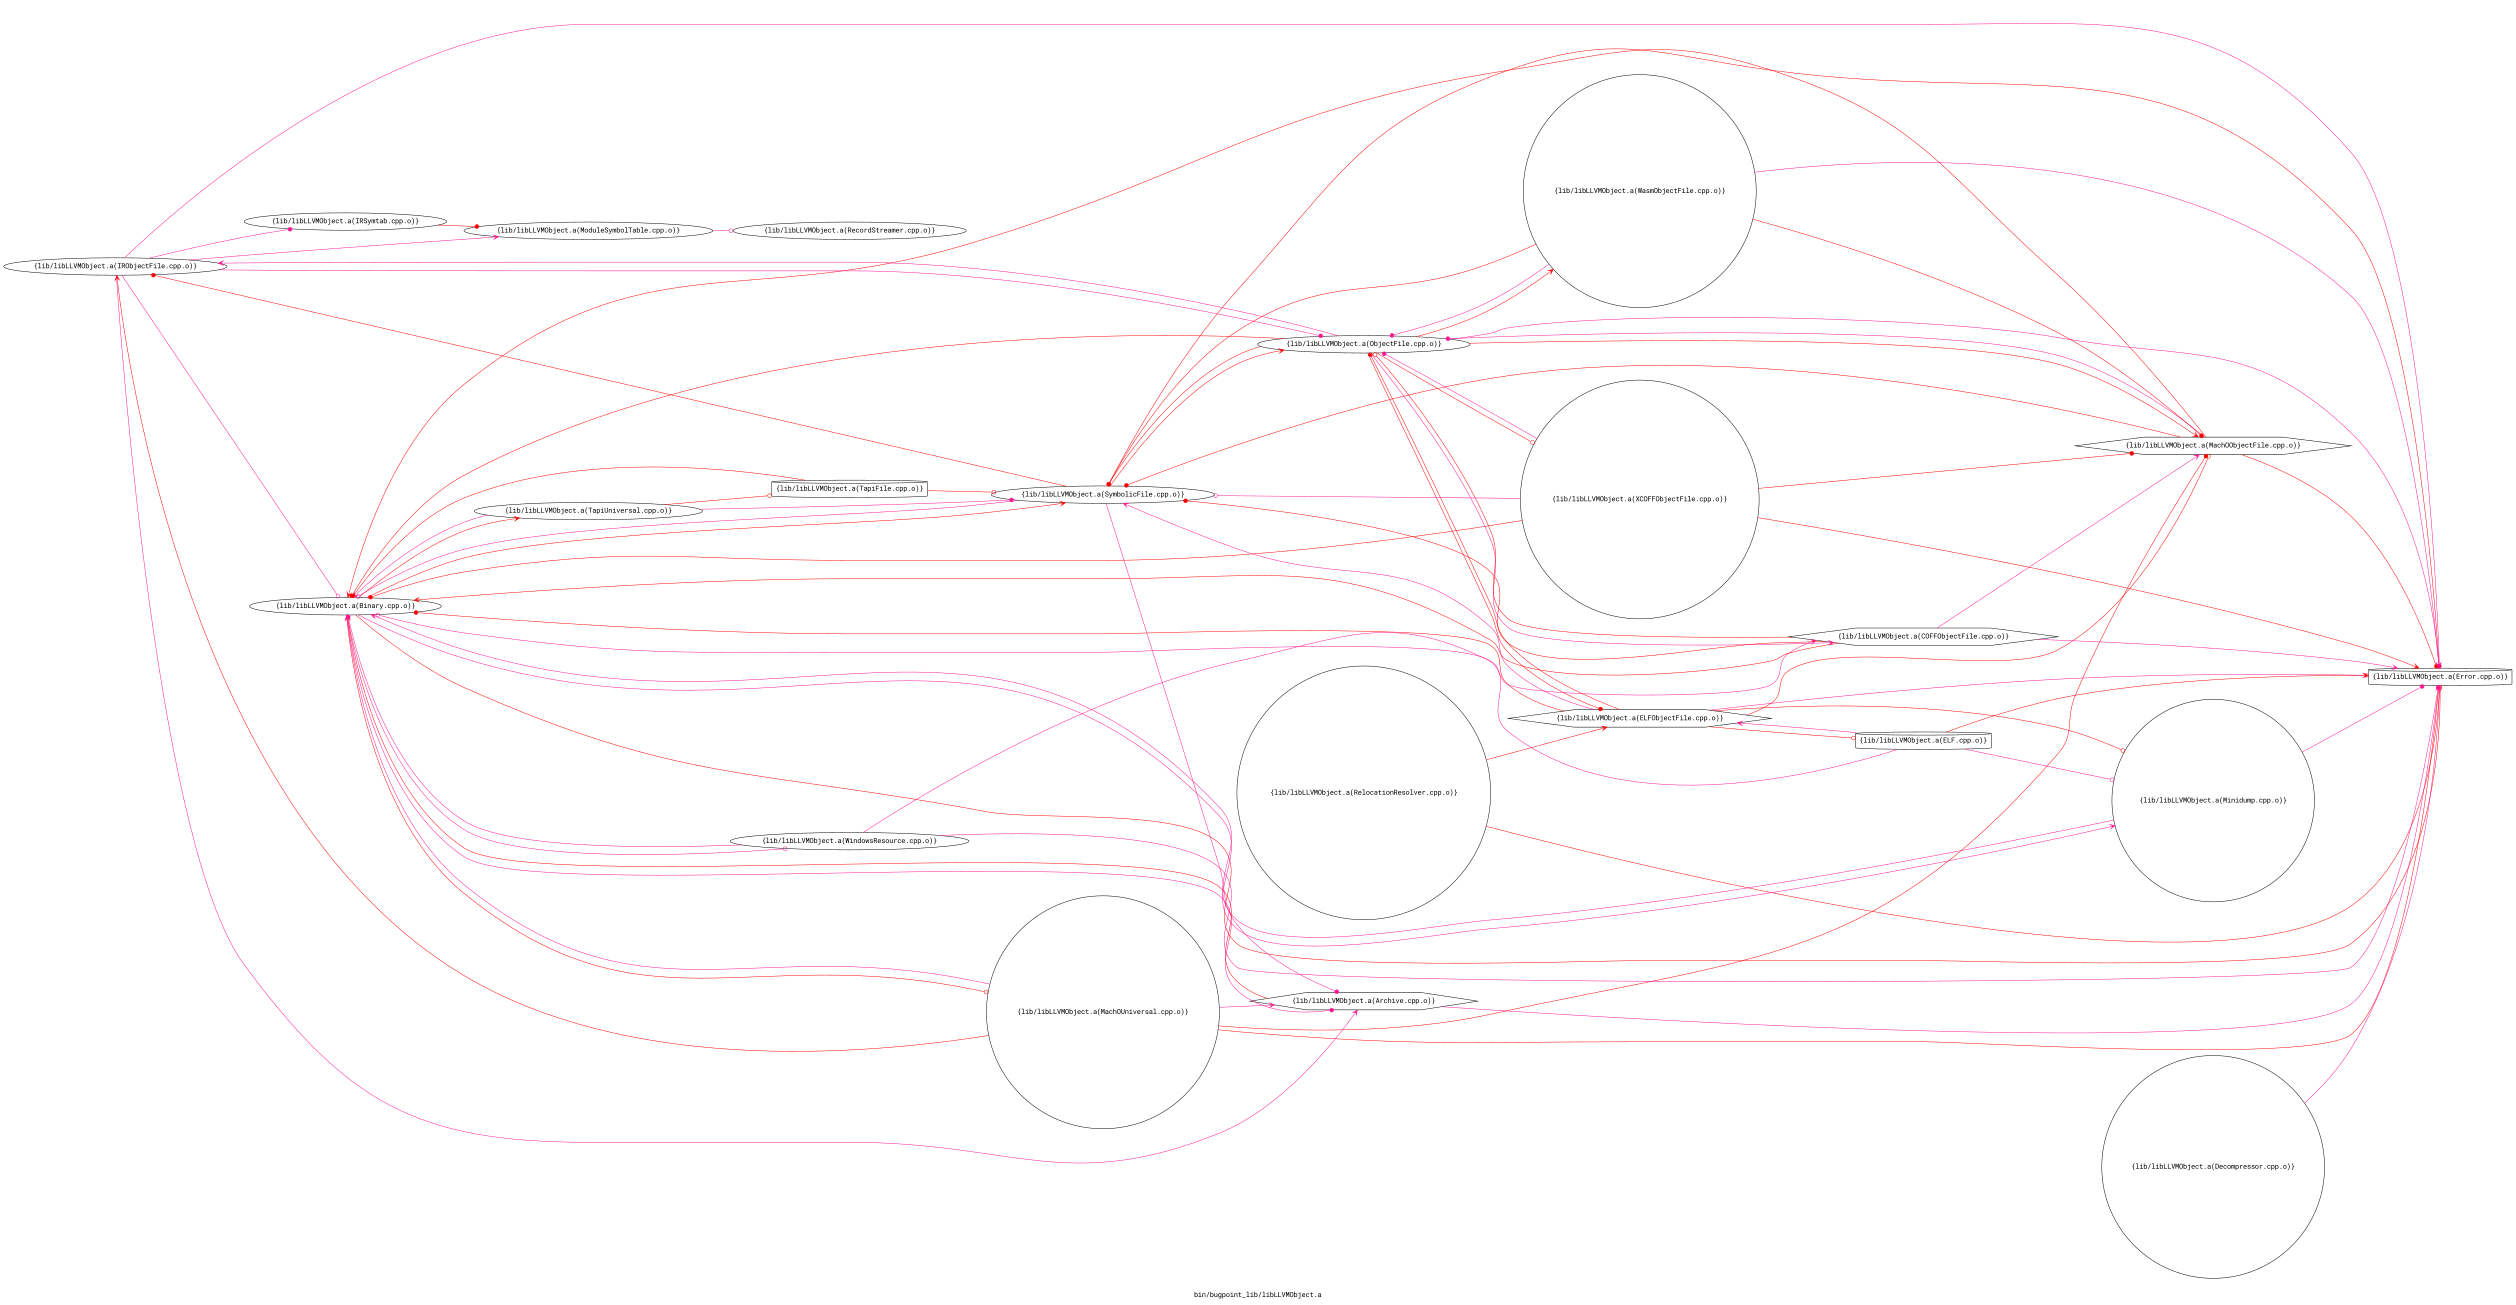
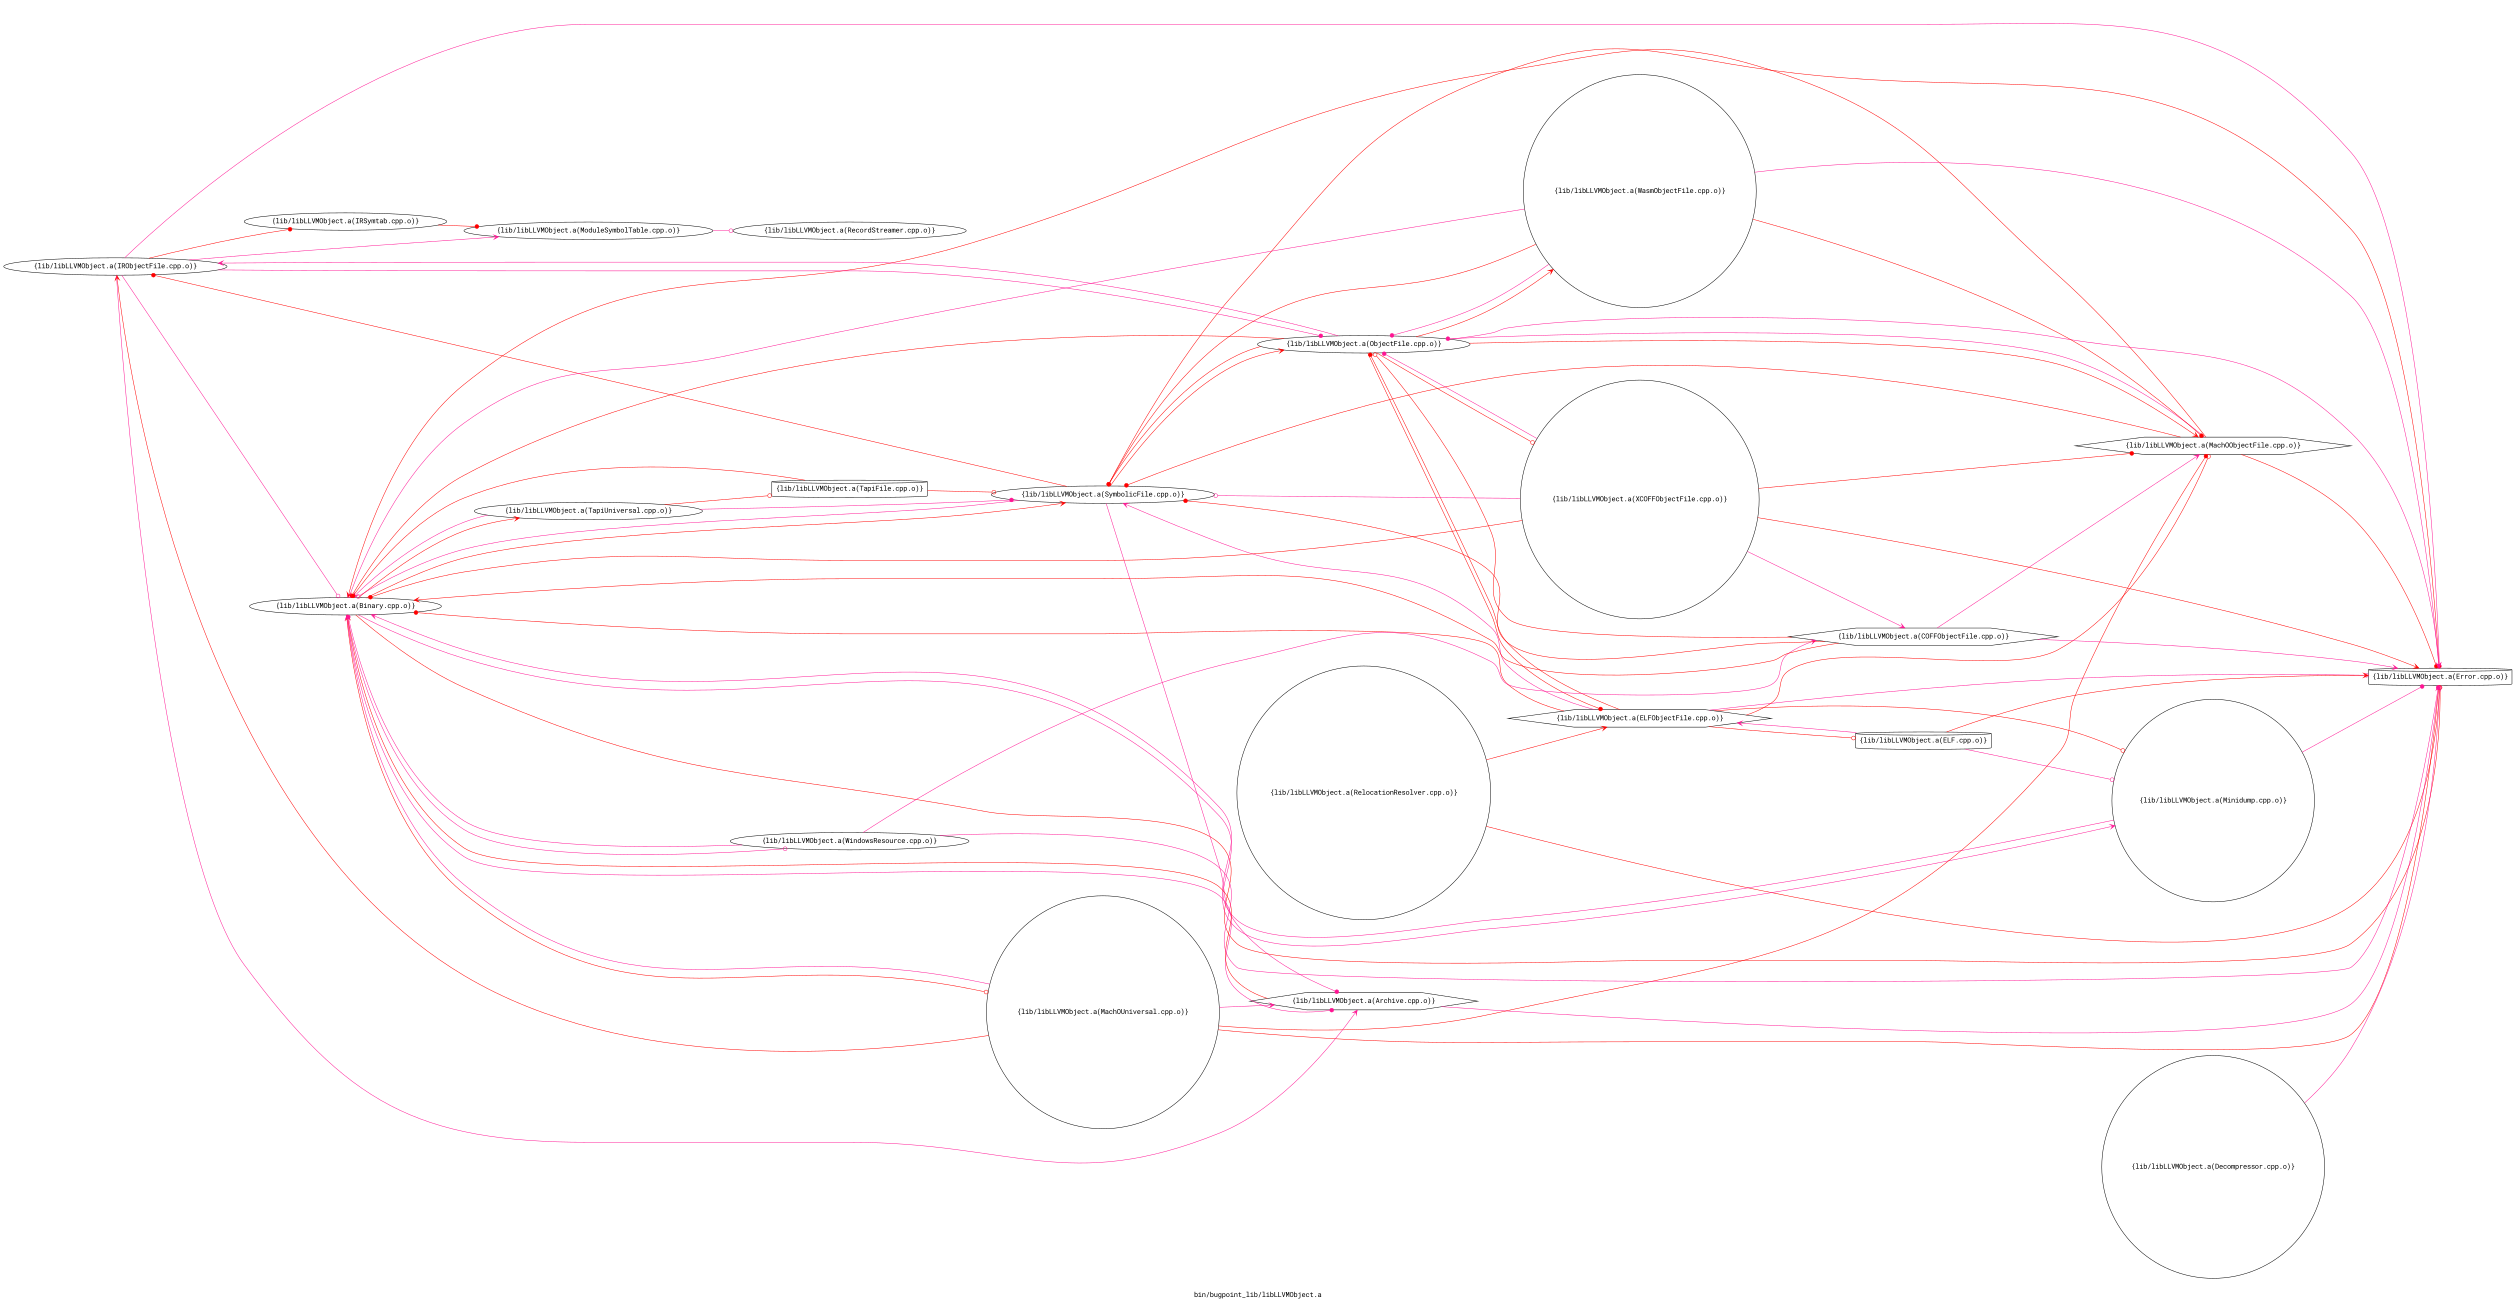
edge "{lib/libLLVMObject.a(IRObjectFile.cpp.o)}" -> "{lib/libLLVMObject.a(IRSymtab.cpp.o)}": color deeppink -> red
edge "{lib/libLLVMObject.a(ObjectFile.cpp.o)}" -> "{lib/libLLVMObject.a(COFFObjectFile.cpp.o)}": now "{lib/libLLVMObject.a(XCOFFObjectFile.cpp.o)}" -> "{lib/libLLVMObject.a(COFFObjectFile.cpp.o)}"
edge "{lib/libLLVMObject.a(ELF.cpp.o)}" -> "{lib/libLLVMObject.a(Binary.cpp.o)}": now "{lib/libLLVMObject.a(WasmObjectFile.cpp.o)}" -> "{lib/libLLVMObject.a(Binary.cpp.o)}"
